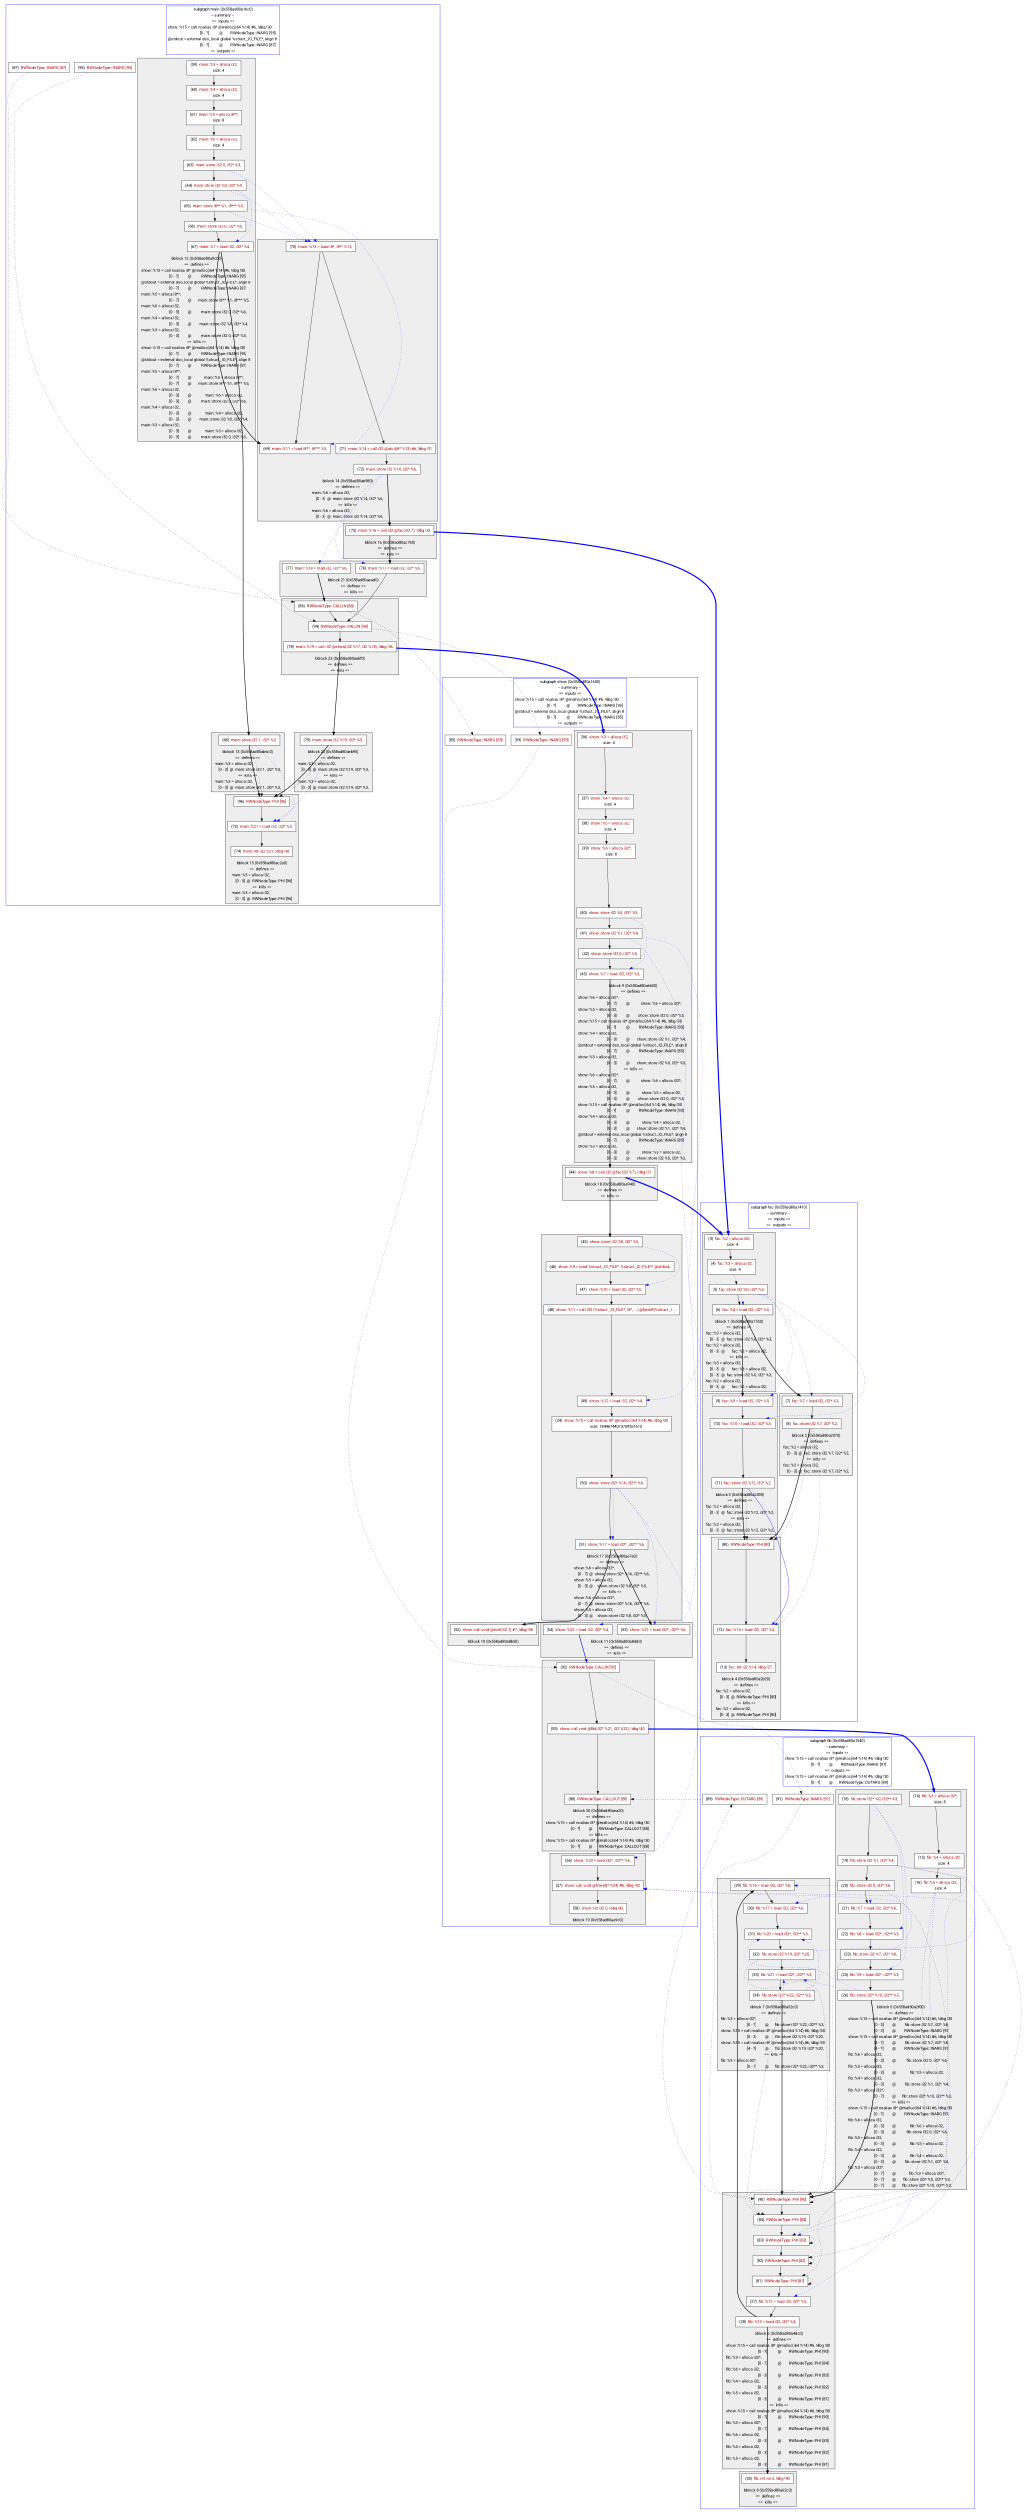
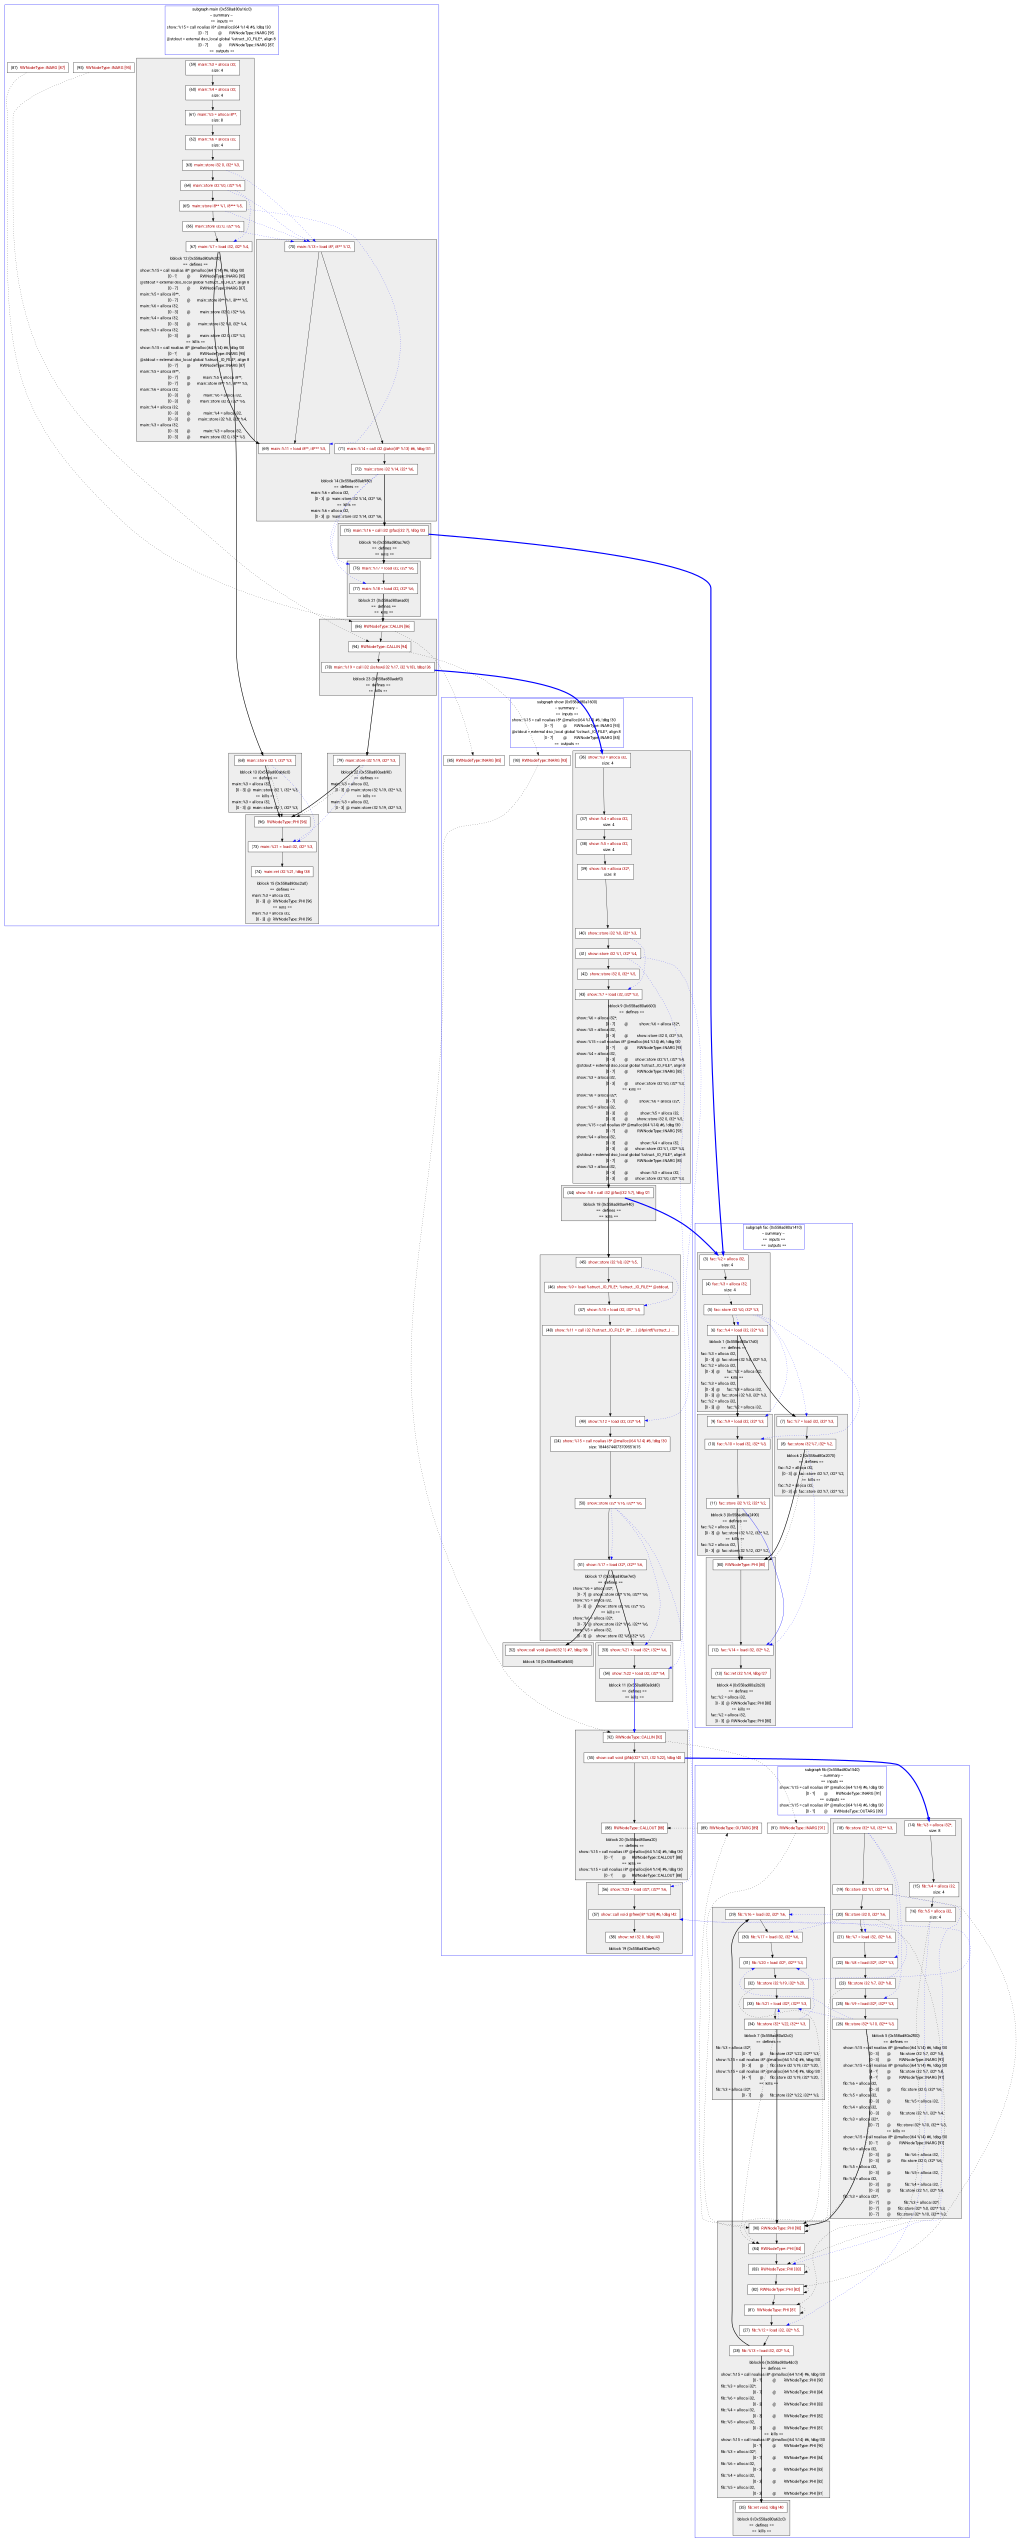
edge "(66)" -> "(70)": added
edge "(76)" -> "(94)": now "(76)" -> "(77)"
edge "(53)" -> "(54)": added
